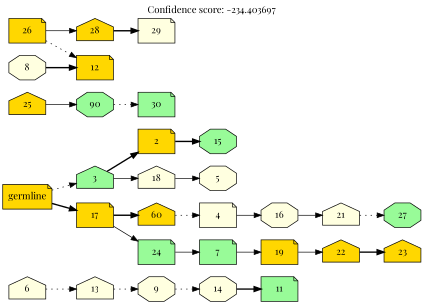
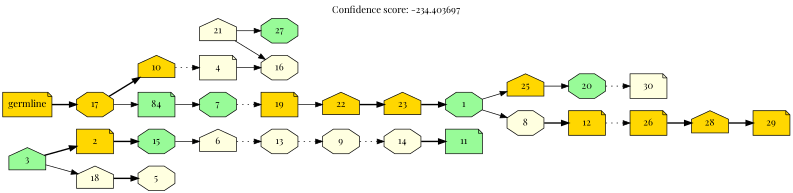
edge "26" -> "28": style solid -> bold
node "29": fillcolor lightyellow -> gold
edge "26" -> "12": reversed
node "90": label "90" -> "20"
node "30": fillcolor palegreen -> lightyellow
node "1": added
edge "15" -> "6": added
edge "18" -> "5": style solid -> bold
edge "germline" -> "3": removed
node "17": shape note -> octagon
node "60": label "60" -> "10"
edge "16" -> "21": reversed
edge "21" -> "27": style dotted -> solid
node "24": label "24" -> "84"
node "7": shape note -> octagon
edge "7" -> "19": style solid -> dotted
node "13": shape house -> octagon
